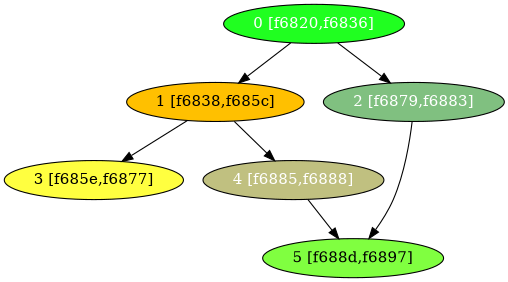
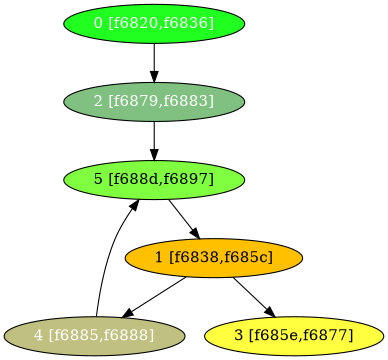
edge "0 [f6820,f6836]" -> "1 [f6838,f685c]": now "5 [f688d,f6897]" -> "1 [f6838,f685c]"
